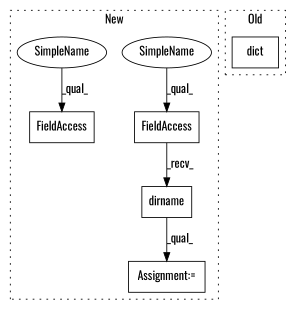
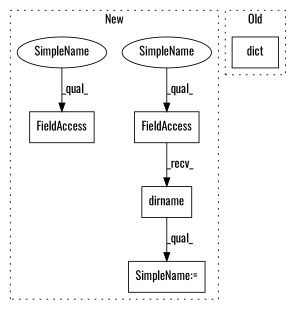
node "Assignment:=": label "Assignment:=" -> "SimpleName:="
